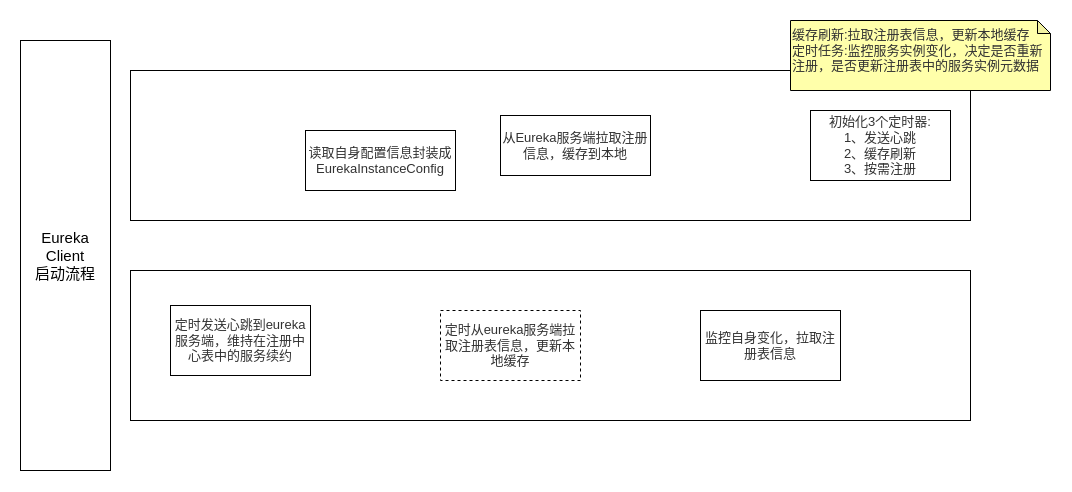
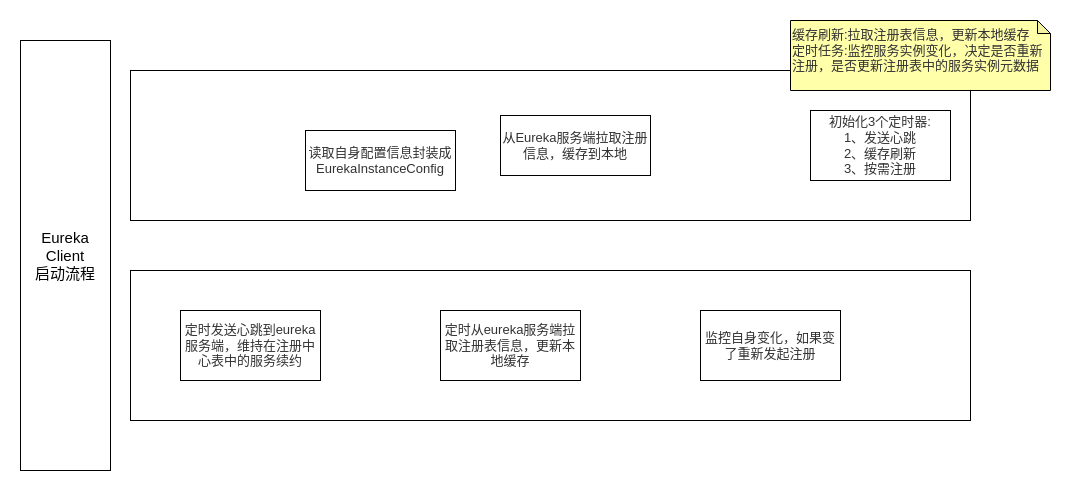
node "定时发送心跳到eureka服务端，维持在注册中心表中的服务续约": moved (241, 341) -> (251, 346)
node "定时从eureka服务端拉取注册表信息，更新本地缓存": style dashed -> solid
node "监控自身变化，拉取注册表信息": label "监控自身变化，拉取注册表信息" -> "监控自身变化，如果变了重新发起注册"
